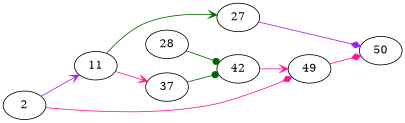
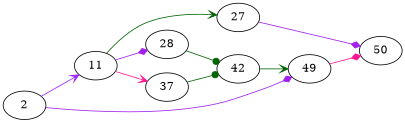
edge "11" -> "28": added
edge "42" -> "49": color deeppink -> darkgreen
edge "2" -> "49": color deeppink -> purple
